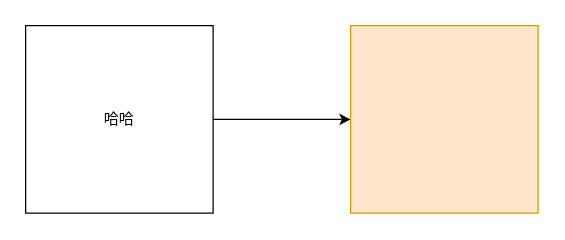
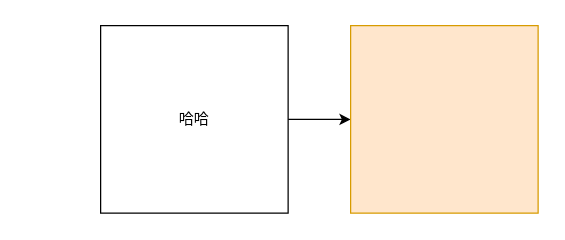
node "哈哈": moved (119, 119) -> (194, 119)
